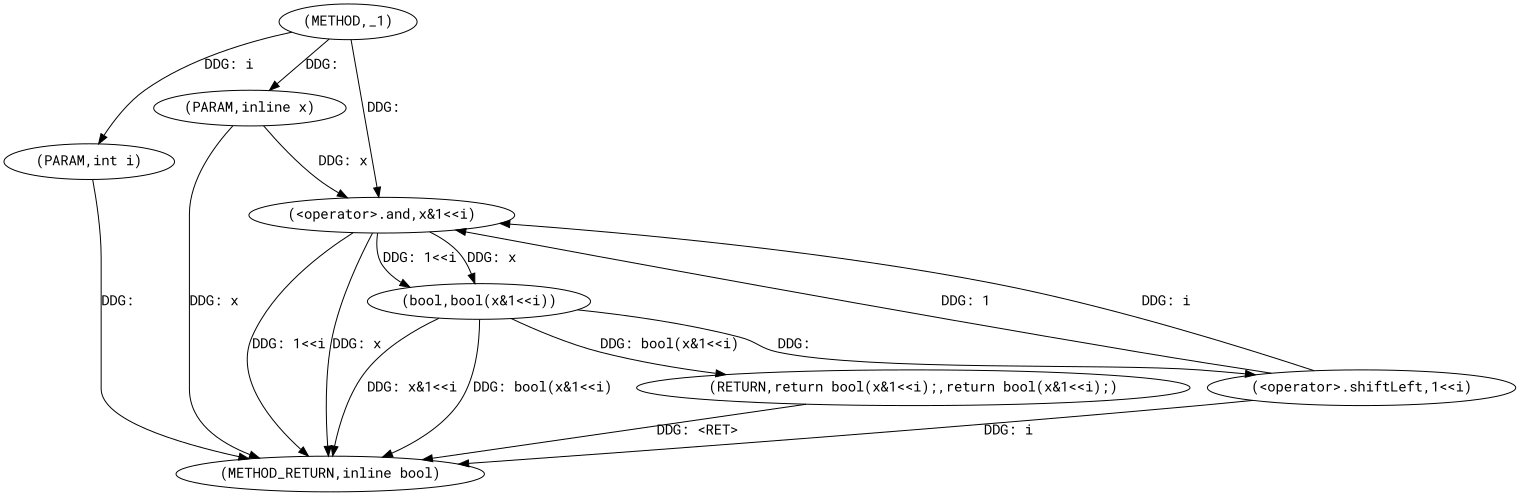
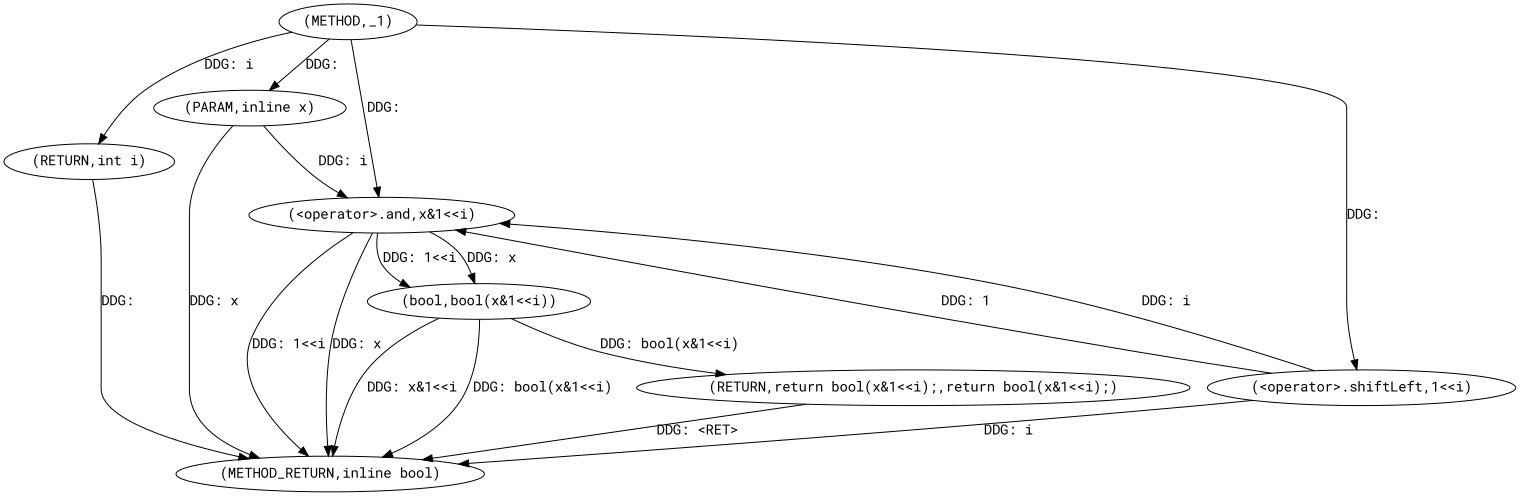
node "(PARAM,int i)": label "(PARAM,int i)" -> "(RETURN,int i)"
edge "(PARAM,inline x)" -> "(<operator>.and,x&1<<i)": label "DDG: x" -> "DDG: i"
edge "(bool,bool(x&1<<i))" -> "(<operator>.shiftLeft,1<<i)": now "(METHOD,_1)" -> "(<operator>.shiftLeft,1<<i)"
